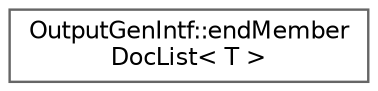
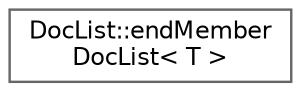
node "OutputGenIntf::endMember DocList< T >": label "OutputGenIntf::endMember DocList< T >" -> "DocList::endMember DocList< T >"
